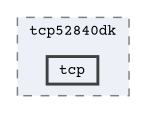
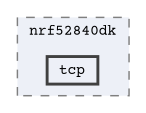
cluster "tcp52840dk": label "tcp52840dk" -> "nrf52840dk"
